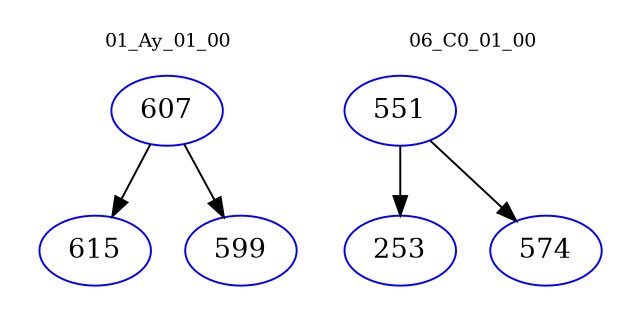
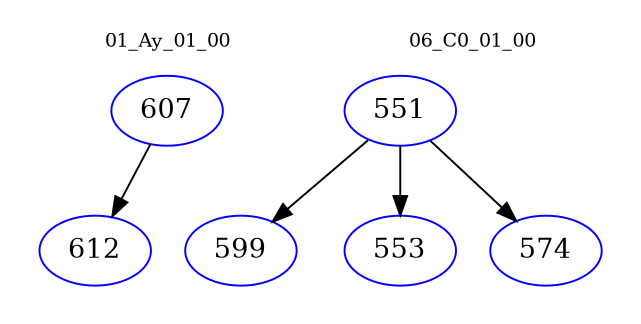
edge "607" -> "599": now "551" -> "599"
node "615": label "615" -> "612"
node "253": label "253" -> "553"
